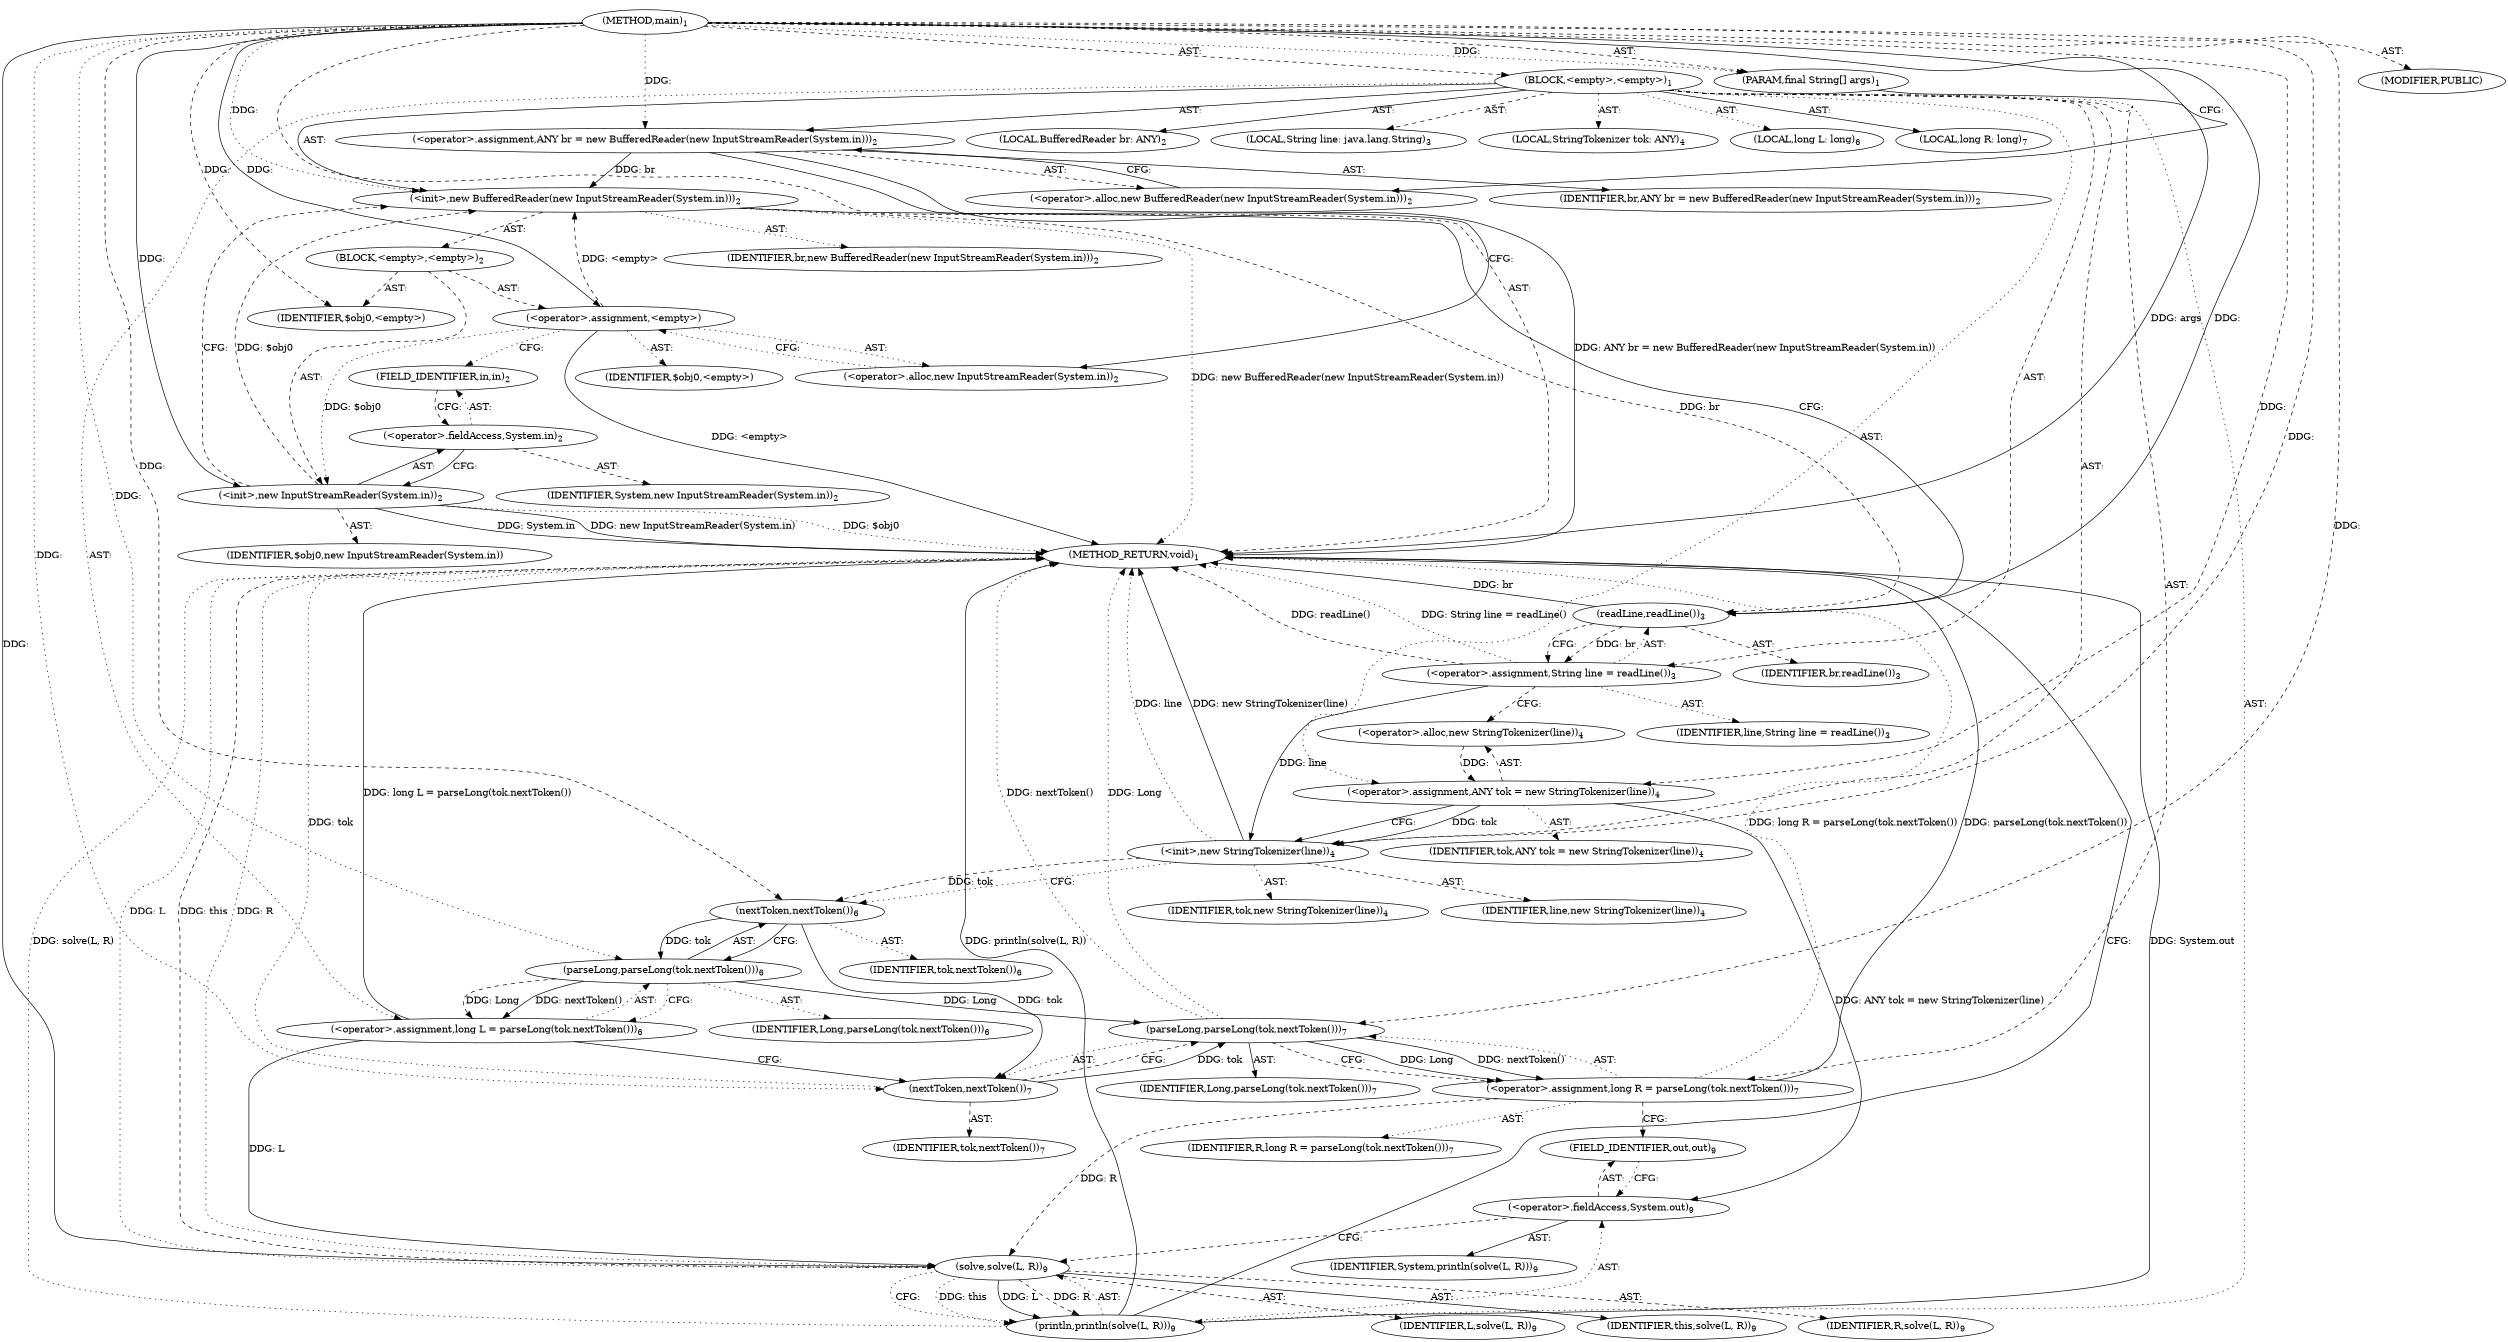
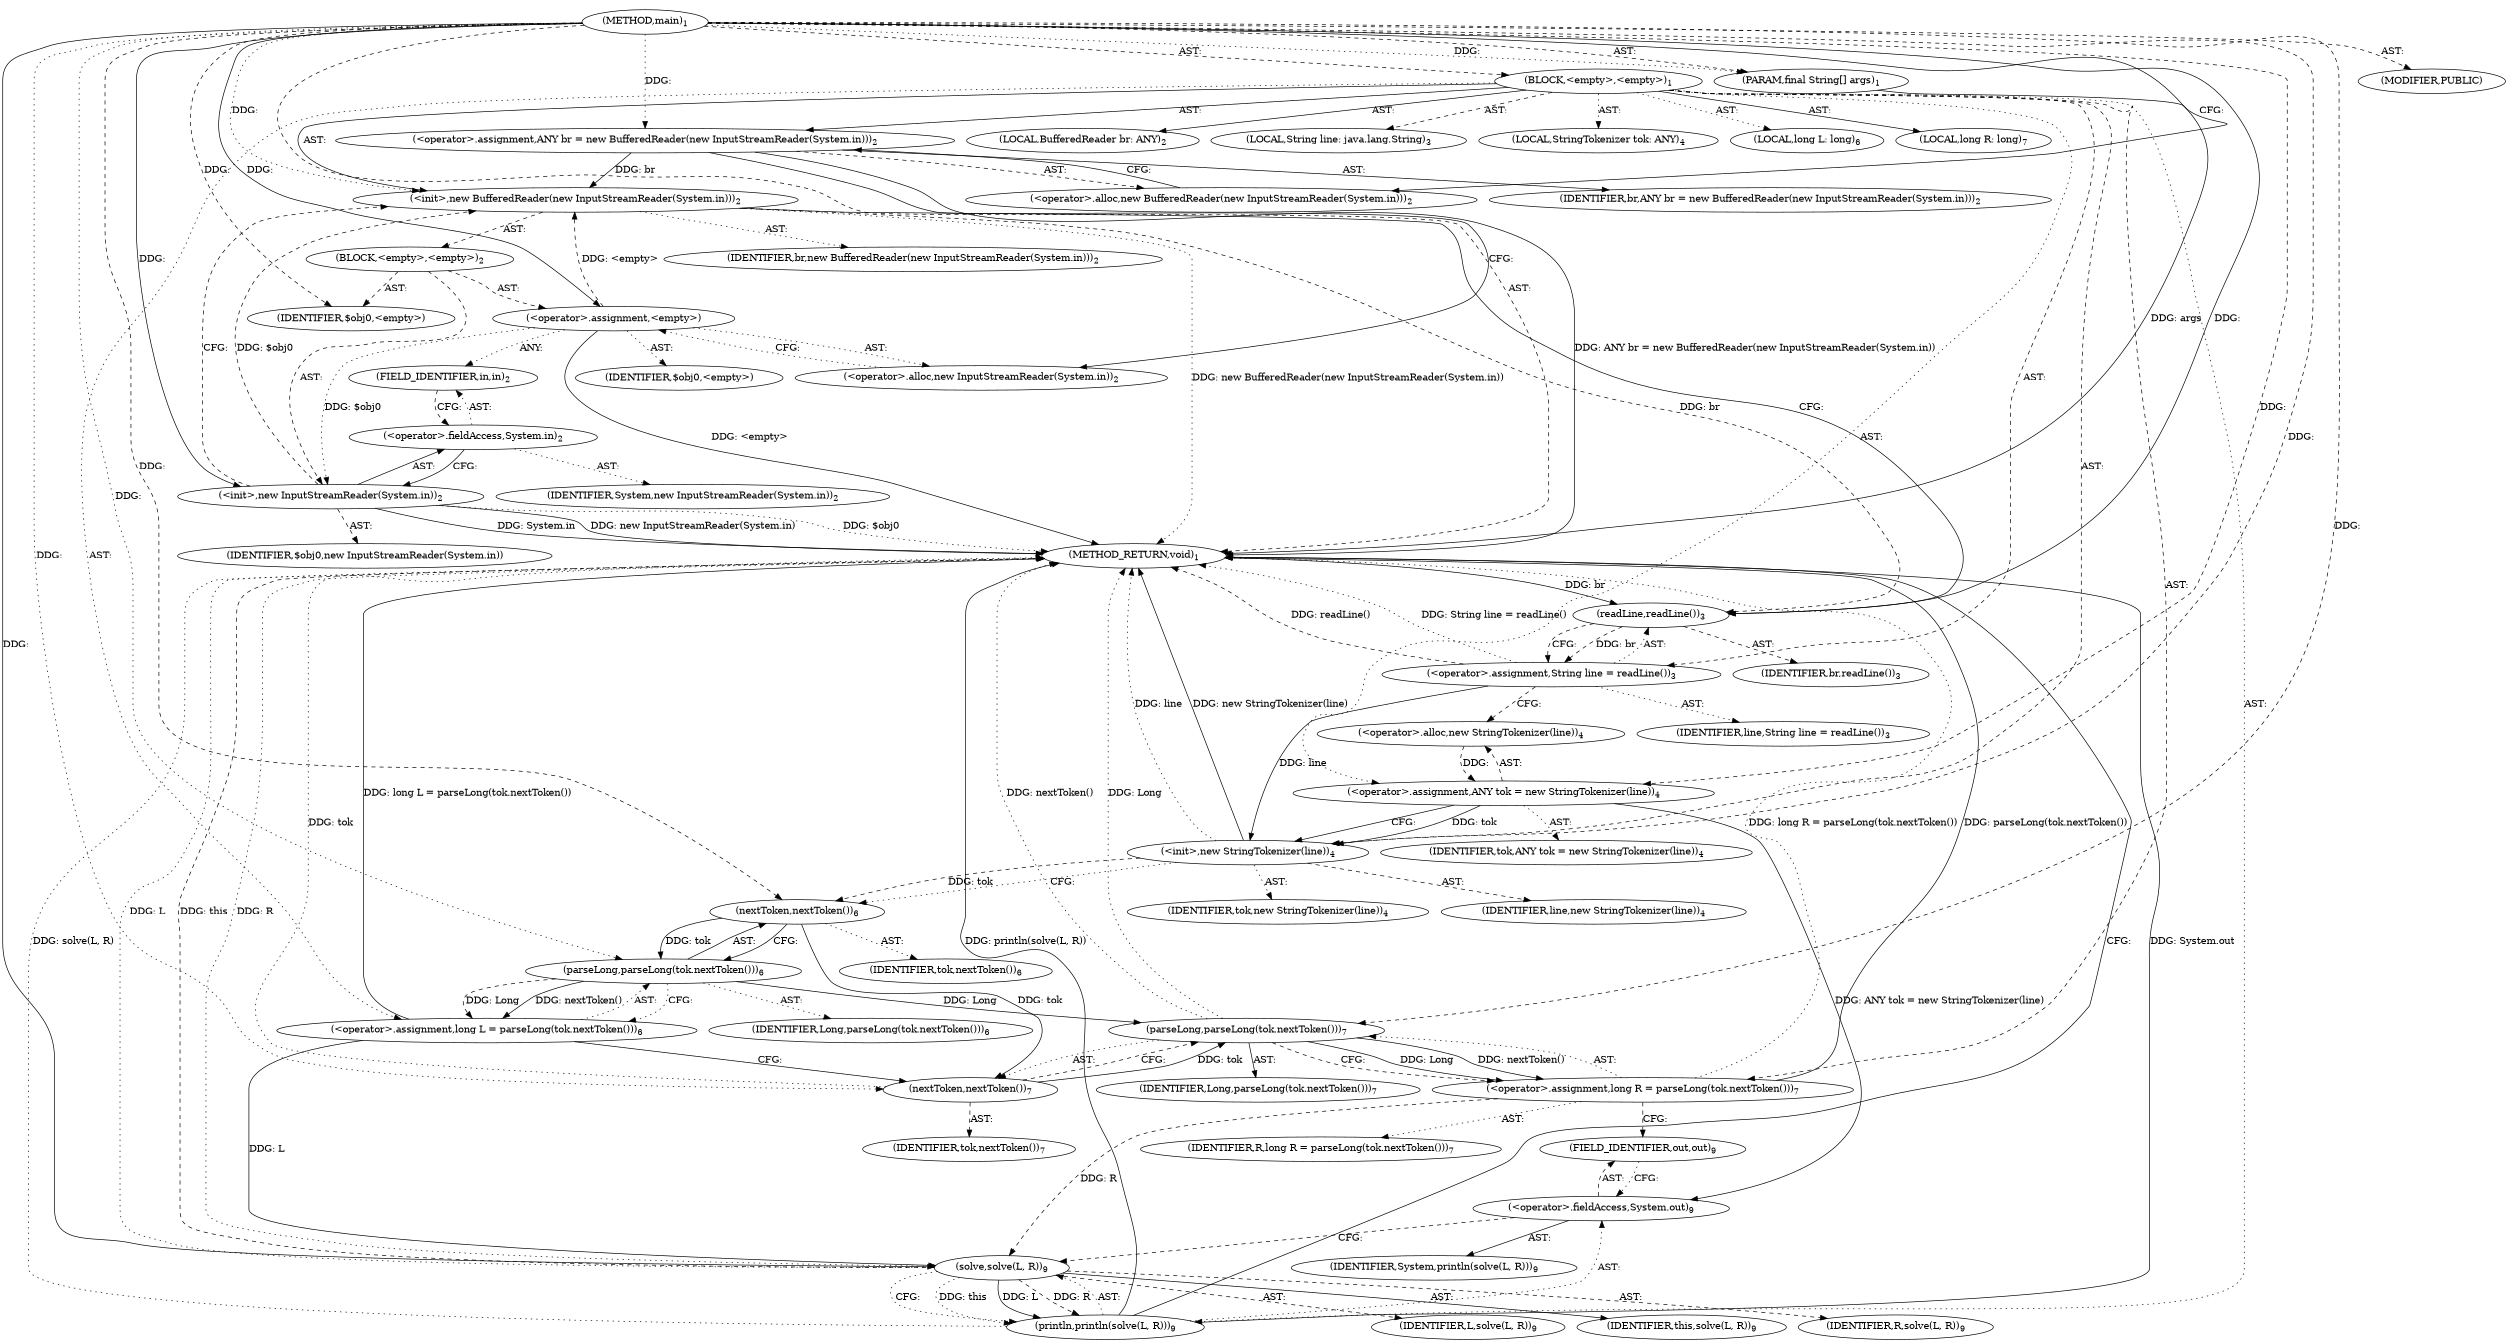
edge "(<operator>.assignment,<empty>)" -> "(FIELD_IDENTIFIER,in,in)": label "CFG: " -> "ANY: "
edge "(<operator>.fieldAccess,System.in)" -> "(IDENTIFIER,System,new InputStreamReader(System.in))": style dashed -> dotted
edge "(readLine,readLine())" -> "(METHOD_RETURN,void)": reversed
